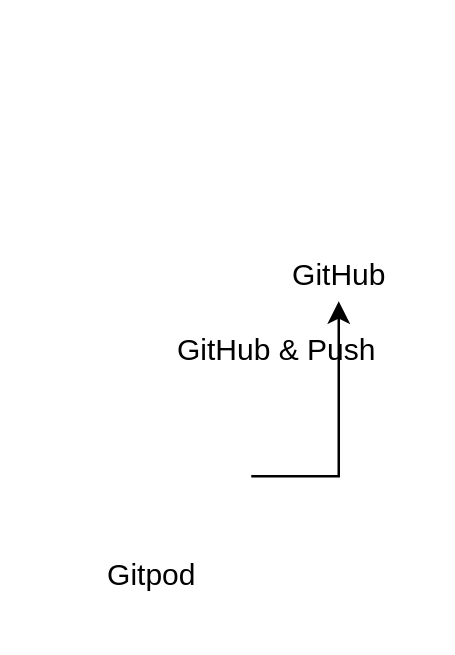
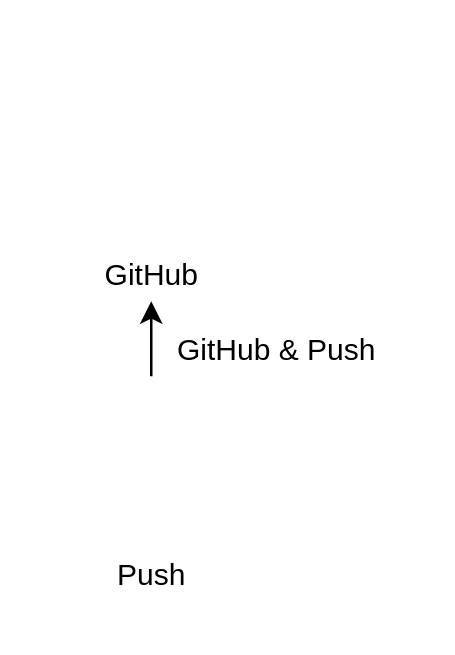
node "GitHub": moved (339, 276) -> (151, 276)
node "Gitpod": label "Gitpod" -> "Push"
